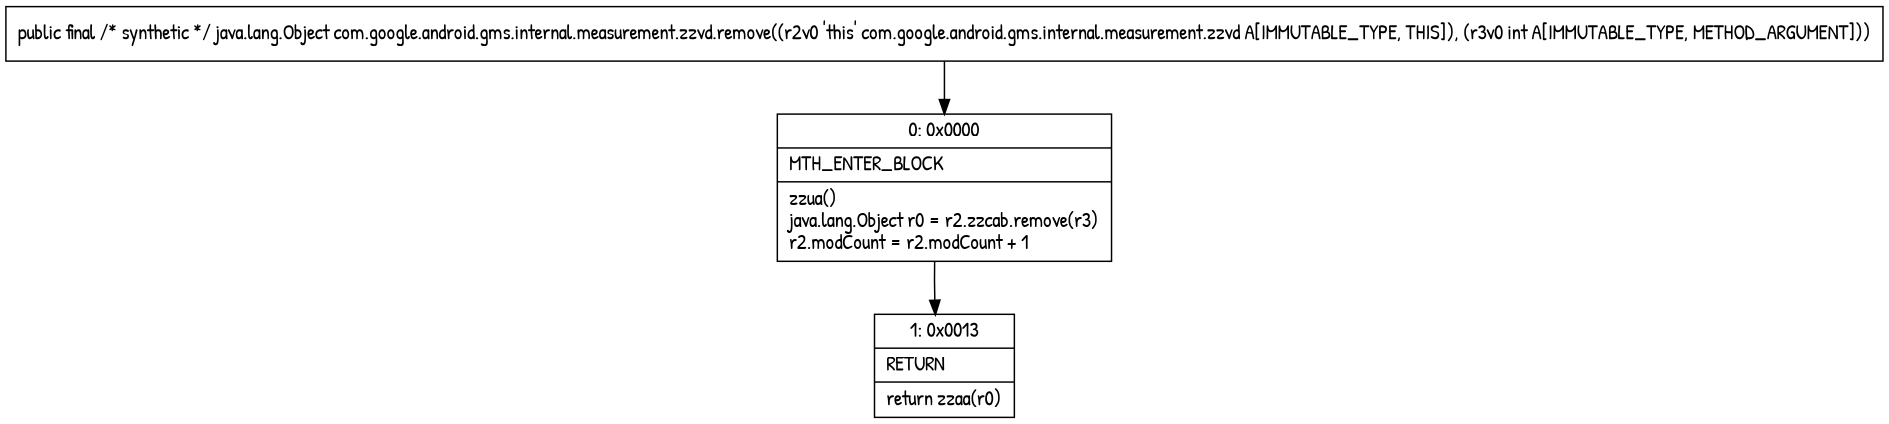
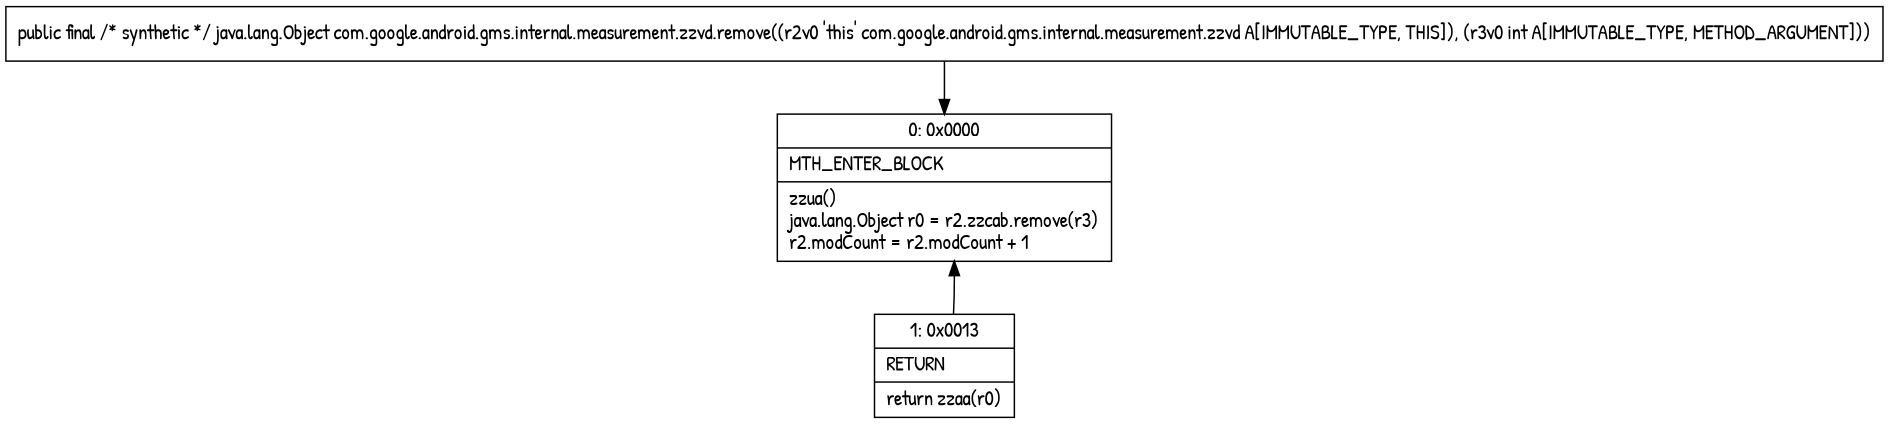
edge "0: 0x0000" -> "1: 0x0013": reversed
